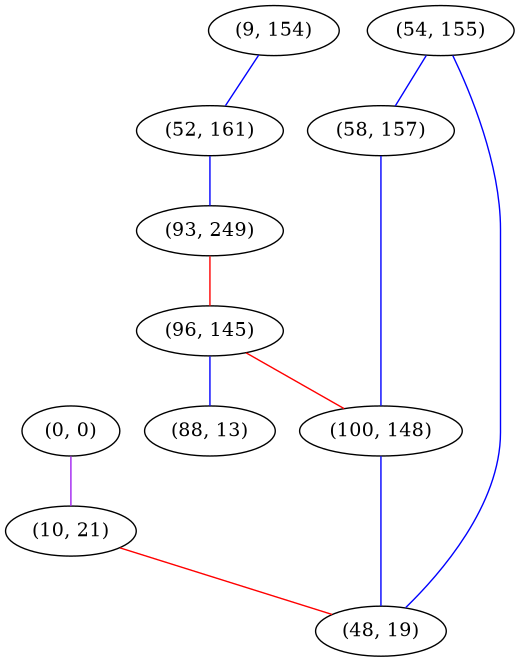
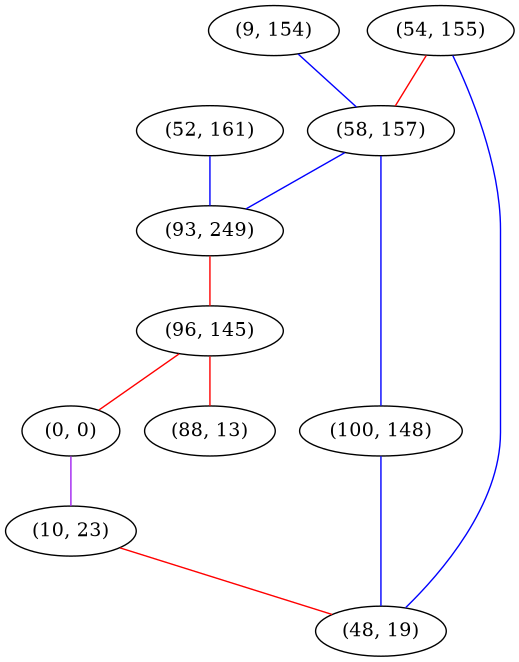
edge "(9, 154)" -- "(52, 161)": now "(9, 154)" -- "(58, 157)"
edge "(54, 155)" -- "(58, 157)": color blue -> red
edge "(58, 157)" -- "(93, 249)": added
edge "(96, 145)" -- "(88, 13)": color blue -> red
edge "(96, 145)" -- "(100, 148)": now "(96, 145)" -- "(0, 0)"
node "(10, 21)": label "(10, 21)" -> "(10, 23)"
